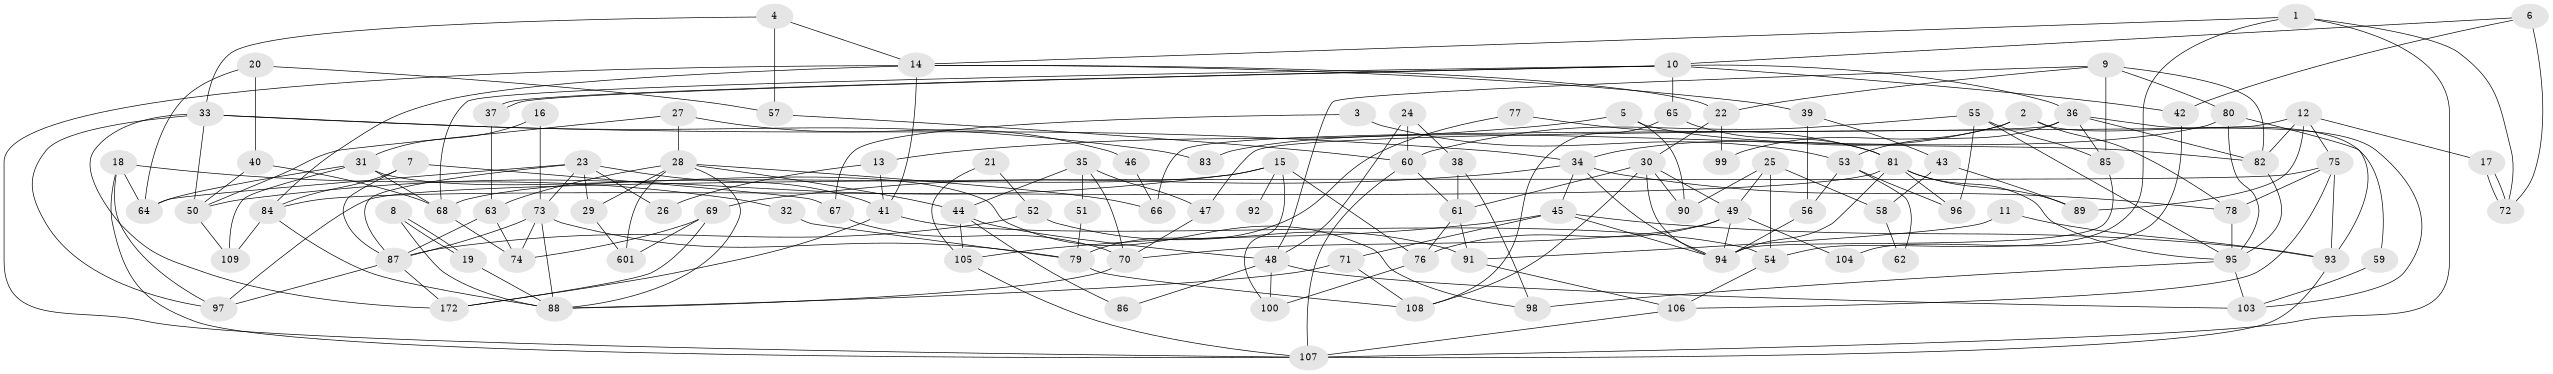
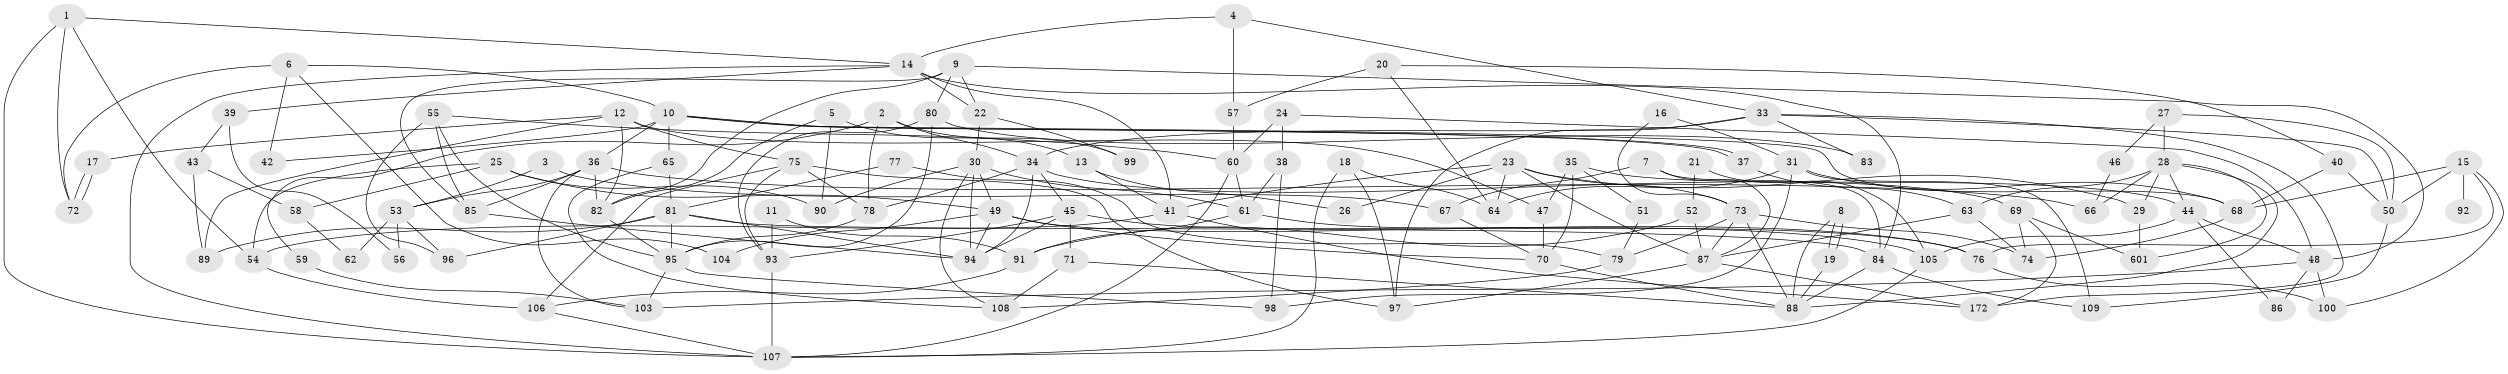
node "32": removed
edge "56" -- "94": removed
edge "42" -- "104": now "6" -- "104"
